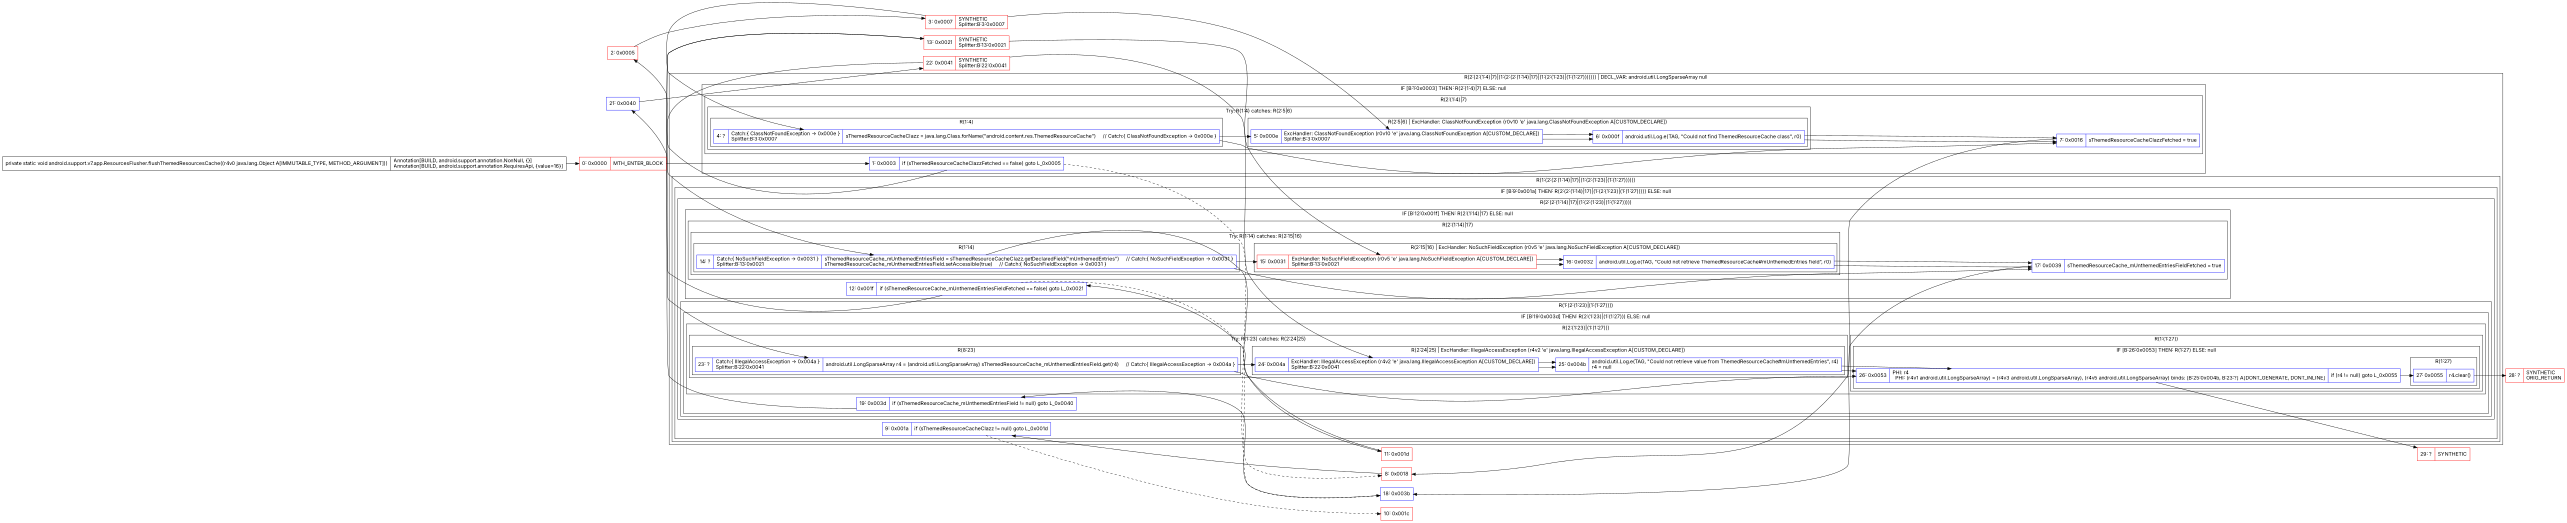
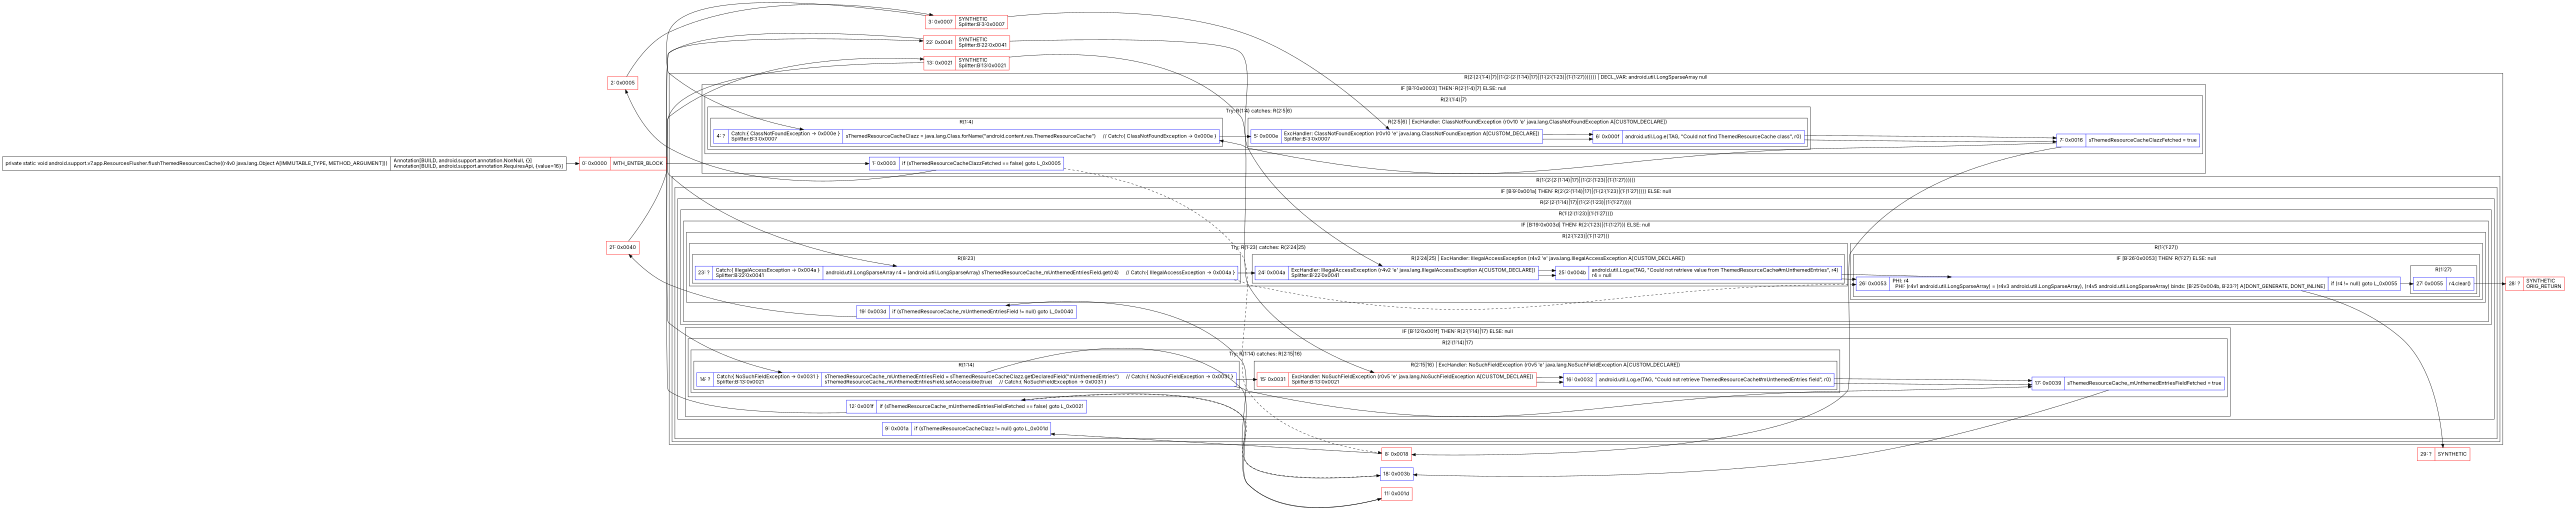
node "21: 0x0040": color blue -> red
edge "4: ?" -> "7: 0x0016": reversed
edge "23: ?" -> "26: 0x0053": style solid -> dashed
node "10: 0x001c": removed
